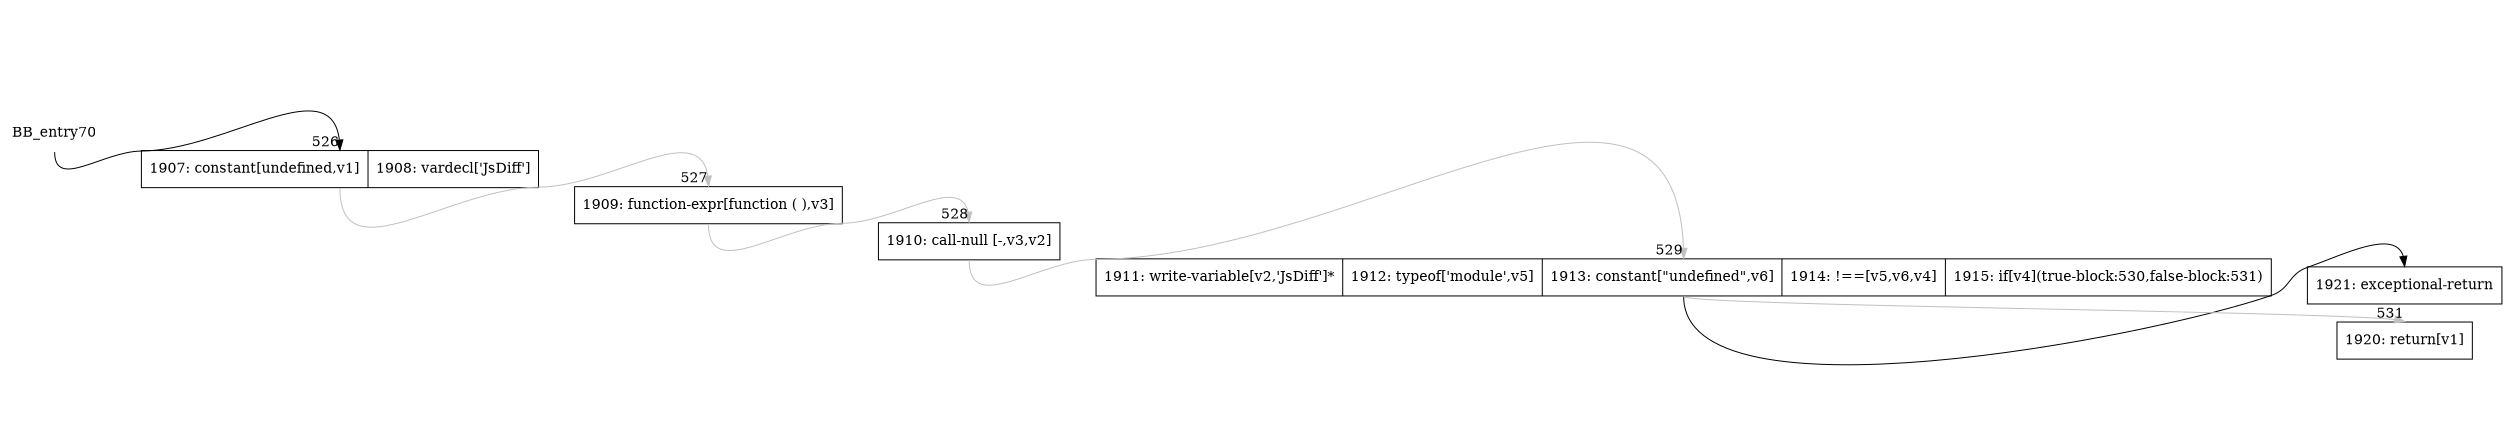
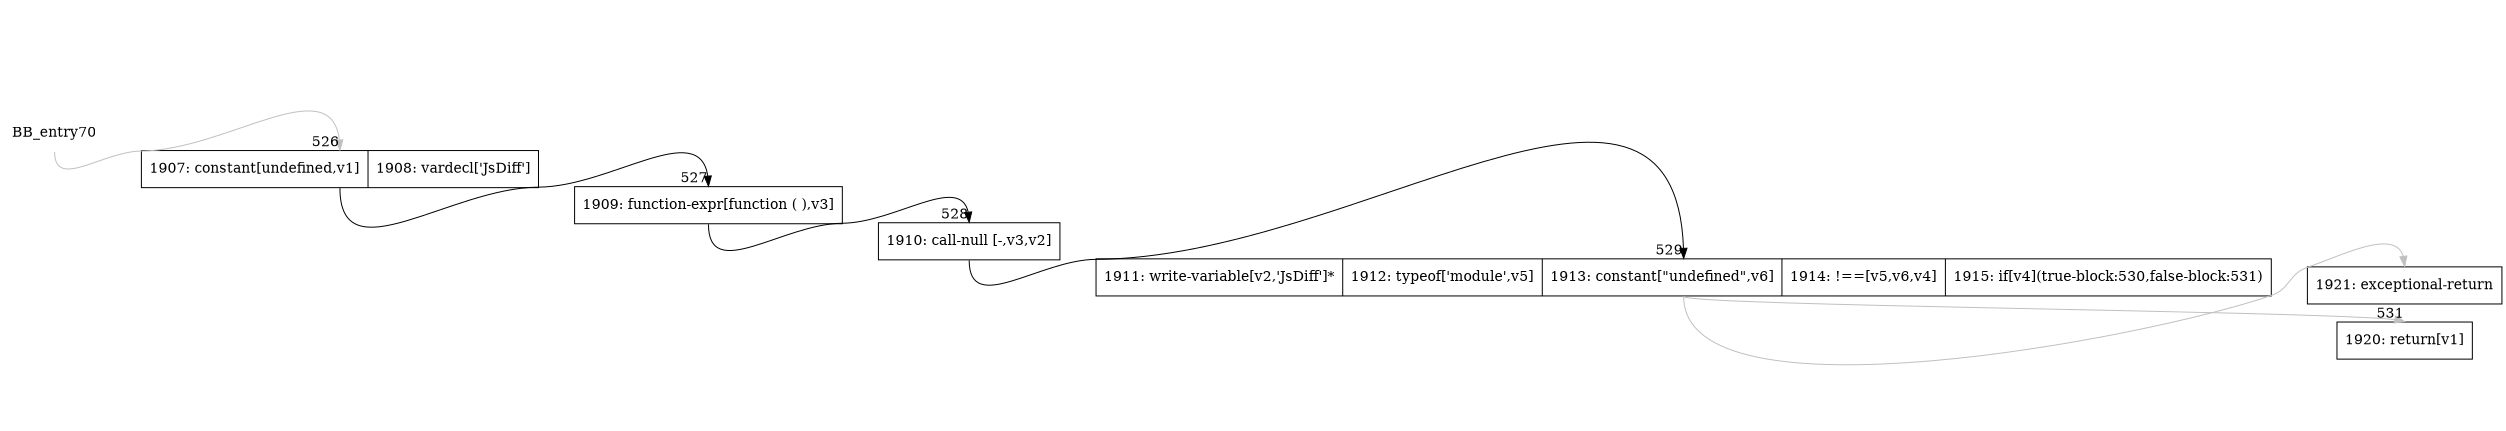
edge "BB_entry70" -> "1907: constant[undefined,v1]": color black -> gray
edge "1907: constant[undefined,v1]" -> "1909: function-expr[function ( ),v3]": color gray -> black
edge "1910: call-null [-,v3,v2]" -> "1911: write-variable[v2,'JsDiff']*": color gray -> black
edge "1909: function-expr[function ( ),v3]" -> "1910: call-null [-,v3,v2]": color gray -> black
edge "1911: write-variable[v2,'JsDiff']*" -> "1921: exceptional-return": color black -> gray
